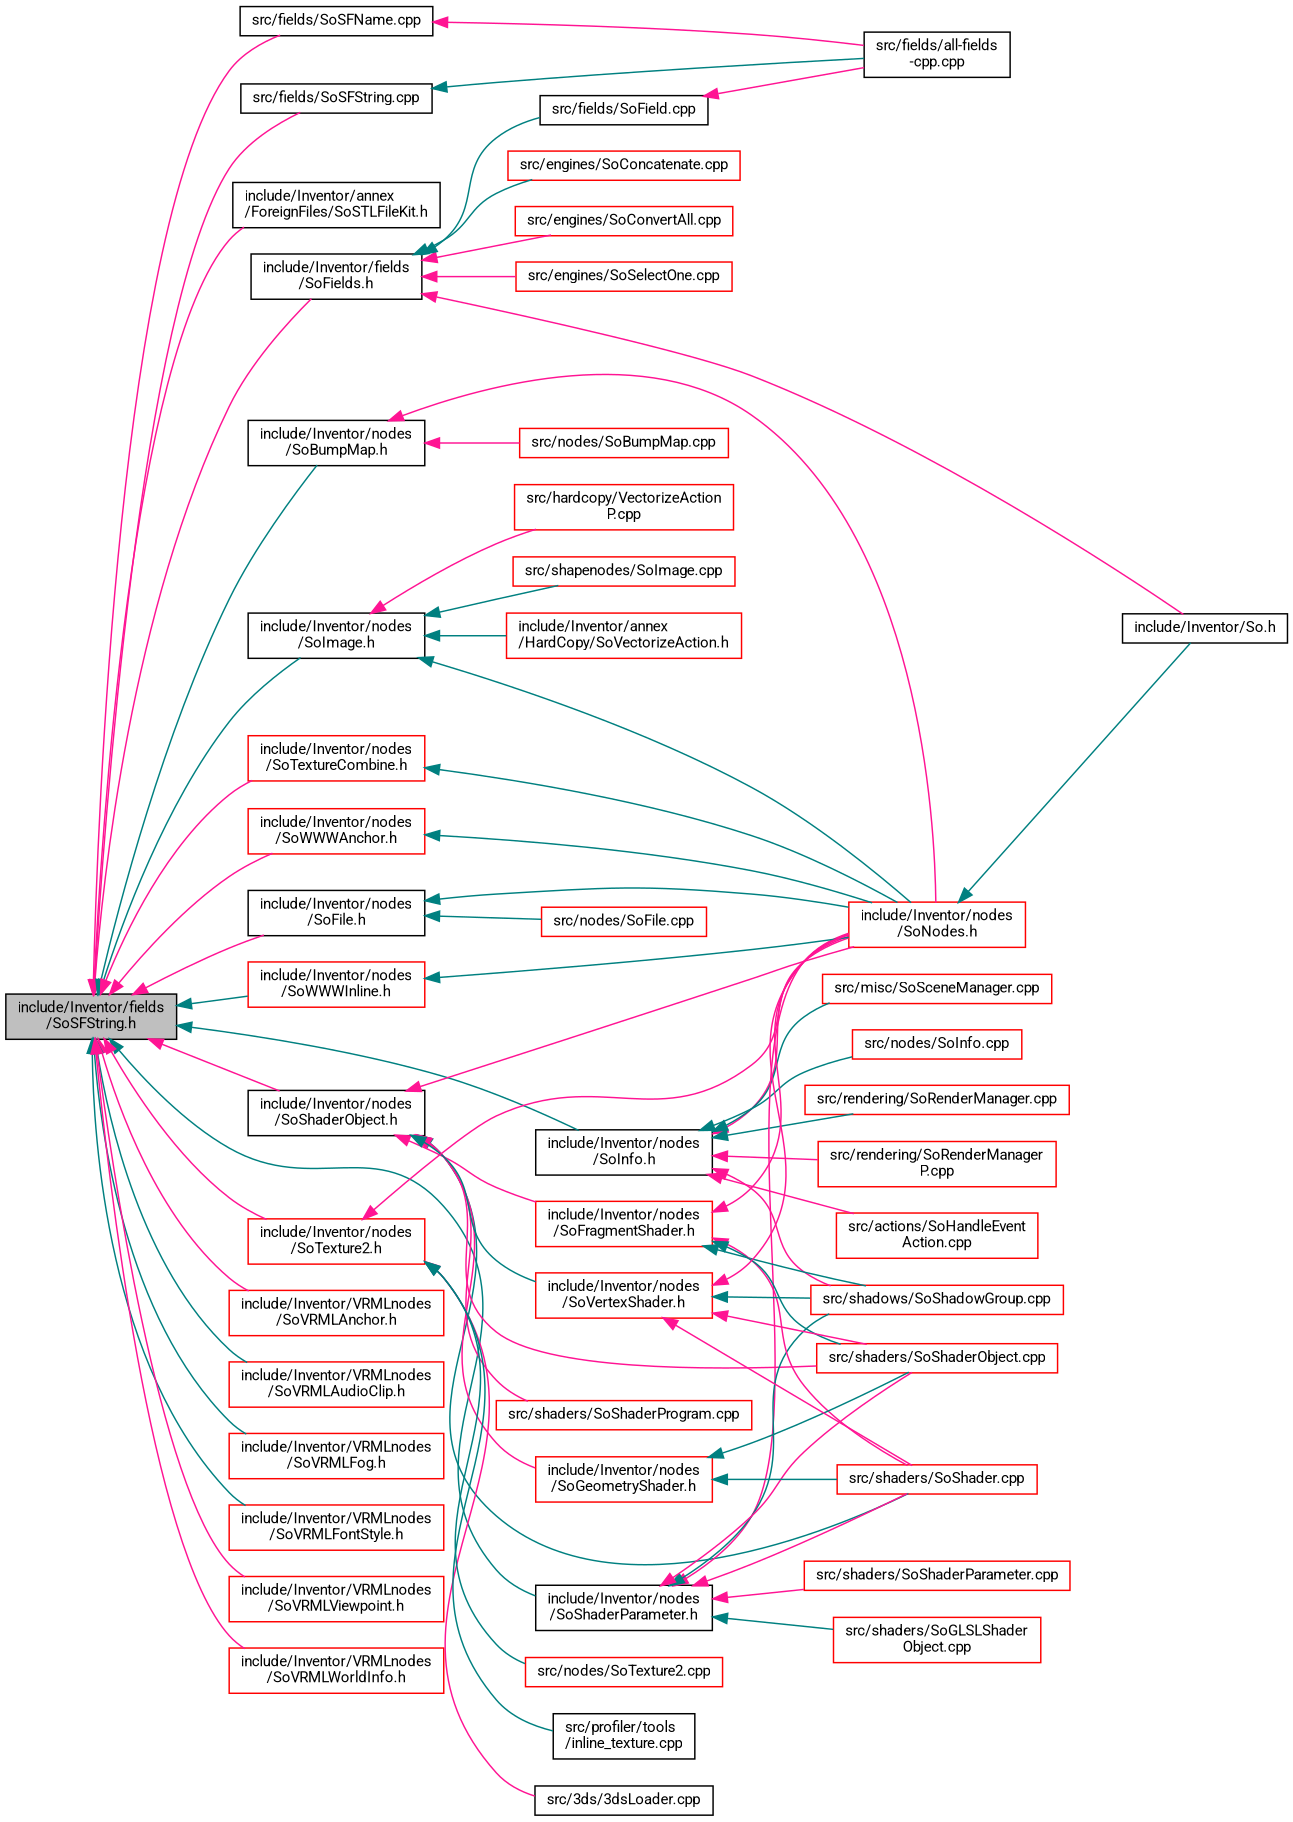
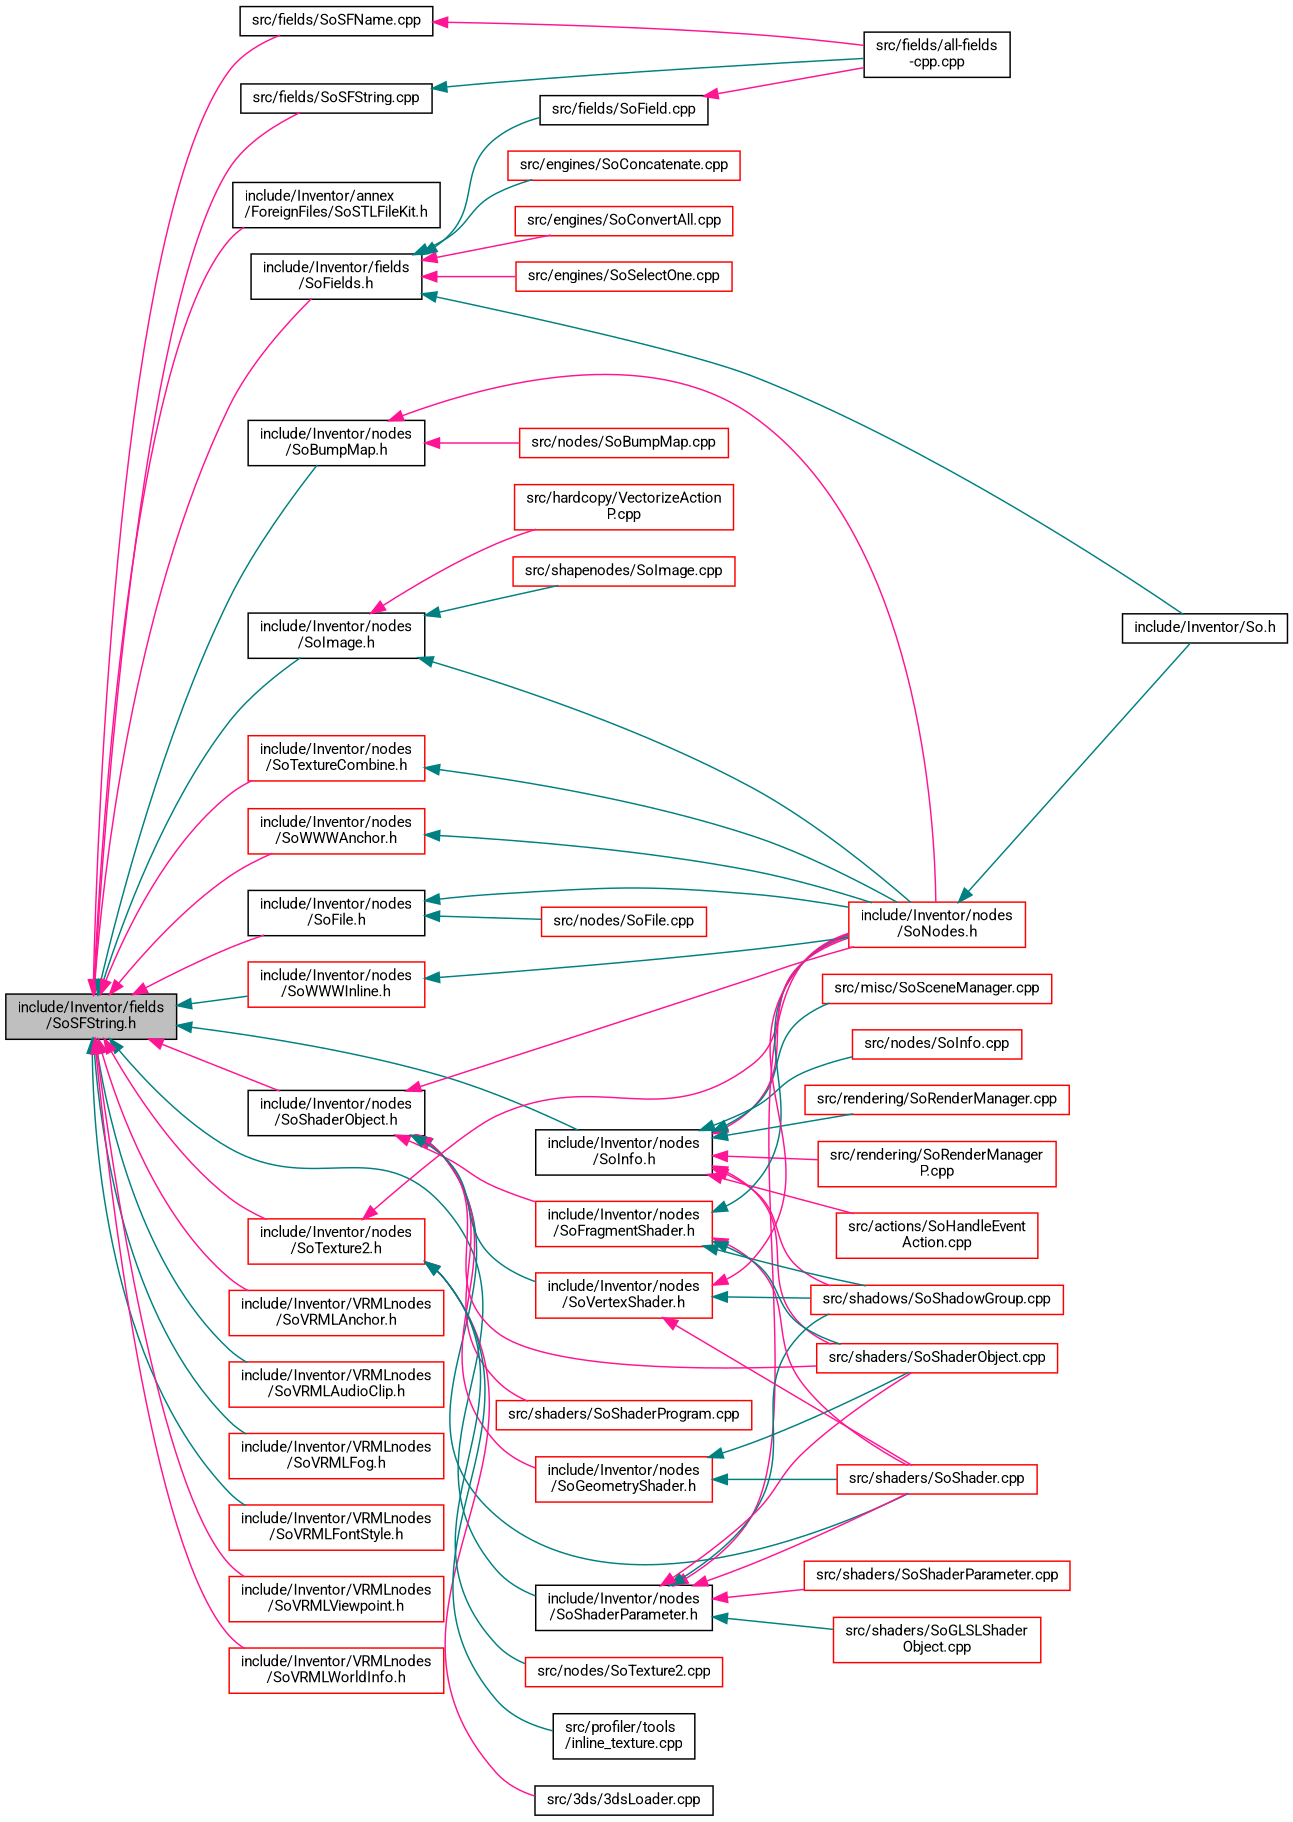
edge "include/Inventor/So.h" -> "include/Inventor/fields /SoFields.h": color deeppink -> teal
node "include/Inventor/annex /HardCopy/SoVectorizeAction.h": removed
edge "include/Inventor/nodes /SoNodes.h" -> "include/Inventor/nodes /SoFragmentShader.h": color deeppink -> teal
edge "src/shaders/SoShaderObject.cpp" -> "include/Inventor/nodes /SoVertexShader.h": now "src/shaders/SoShaderObject.cpp" -> "include/Inventor/nodes /SoInfo.h"
